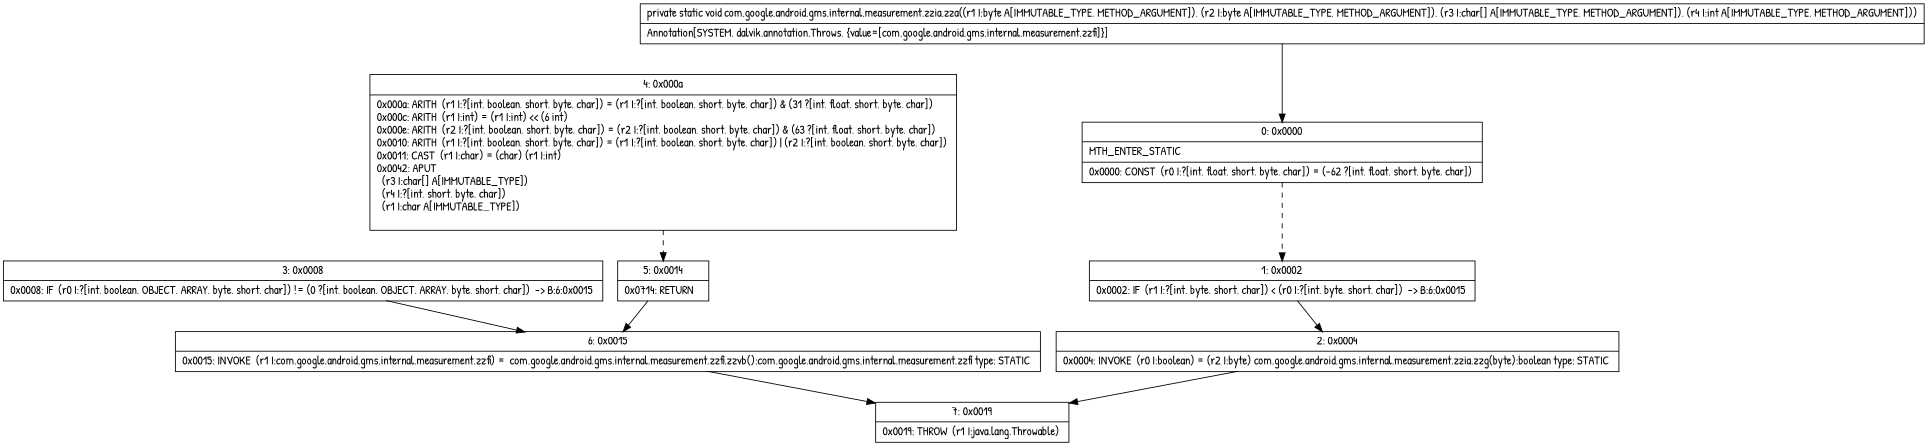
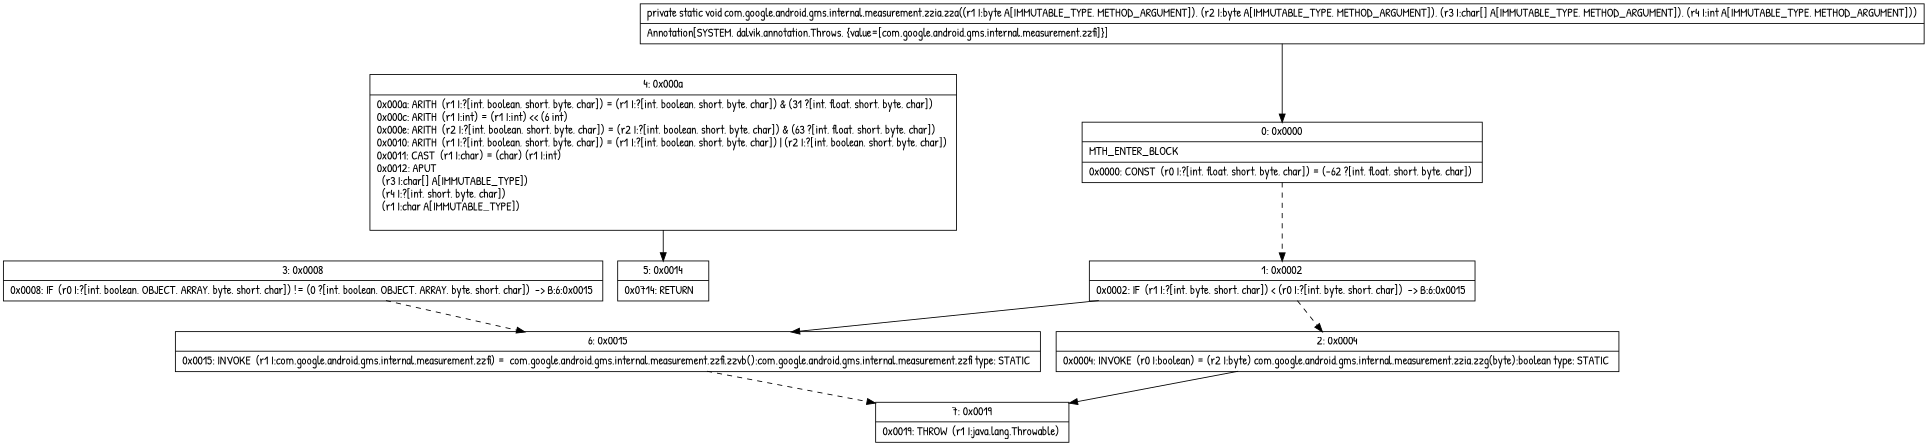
node "0: 0x0000": text "MTH_ENTER_STATIC" -> "MTH_ENTER_BLOCK"
node "4: 0x000a": text "0x0042: APUT" -> "0x0012: APUT"
edge "4: 0x000a" -> "5: 0x0014": style dashed -> solid
edge "5: 0x0014" -> "6: 0x0015": now "1: 0x0002" -> "6: 0x0015"
edge "1: 0x0002" -> "2: 0x0004": style solid -> dashed
edge "3: 0x0008" -> "6: 0x0015": style solid -> dashed
edge "6: 0x0015" -> "7: 0x0019": style solid -> dashed
